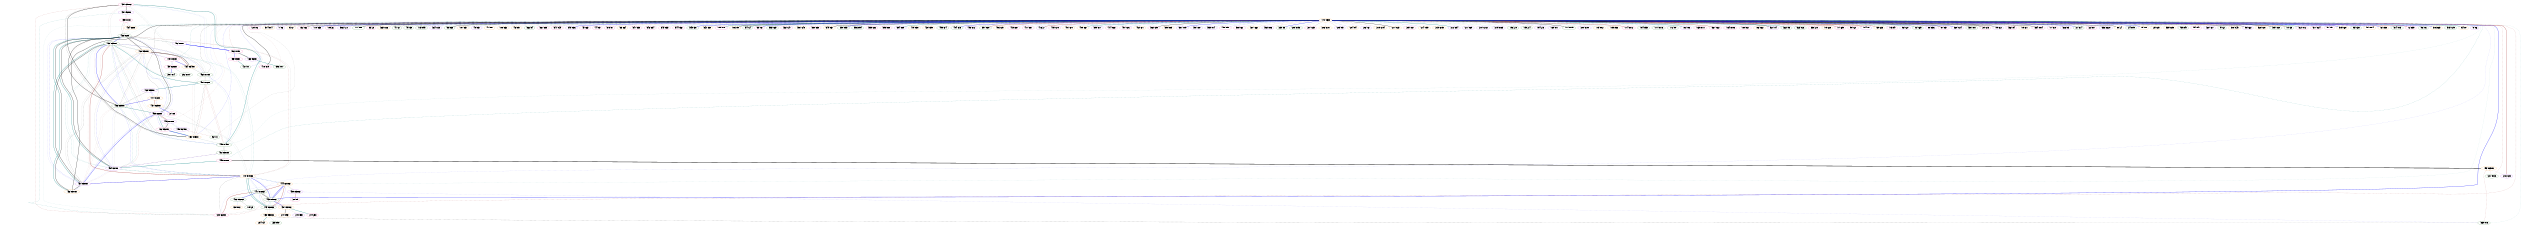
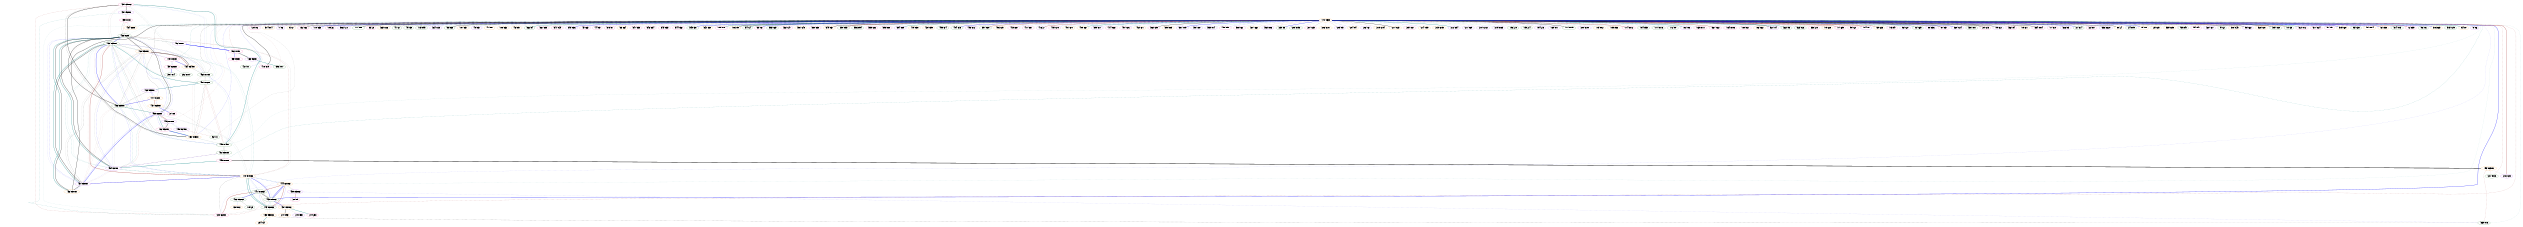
edge "(470) GND" -- "(362) P4": style dashed -> bold
edge "(470) GND" -- "(357) R93": color blue -> brown
edge "(469) R3_P1" -- "(427) X1": removed
node "(233) R57": removed
